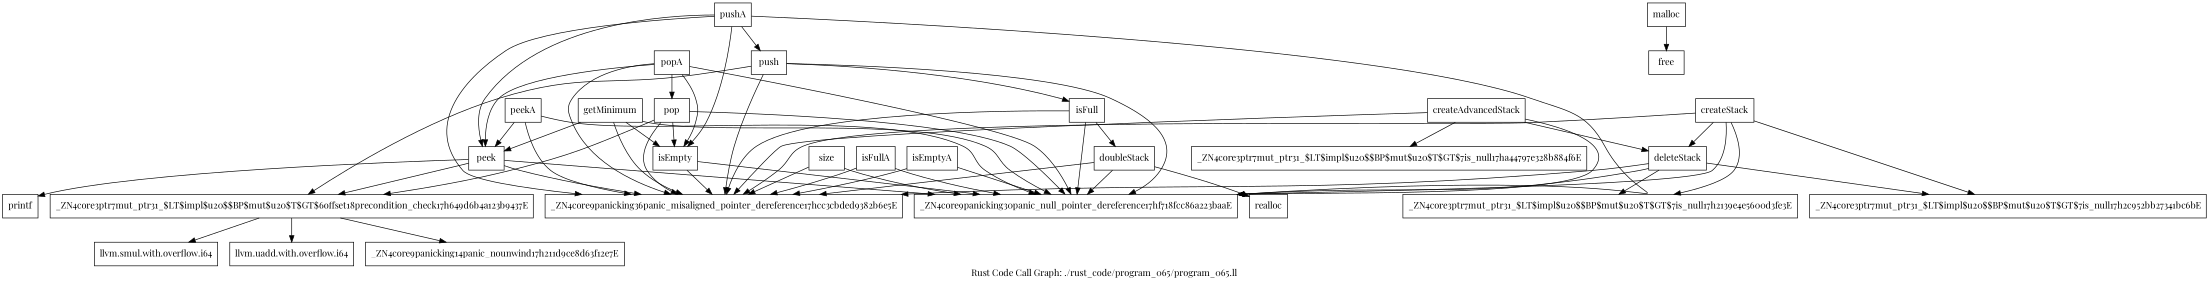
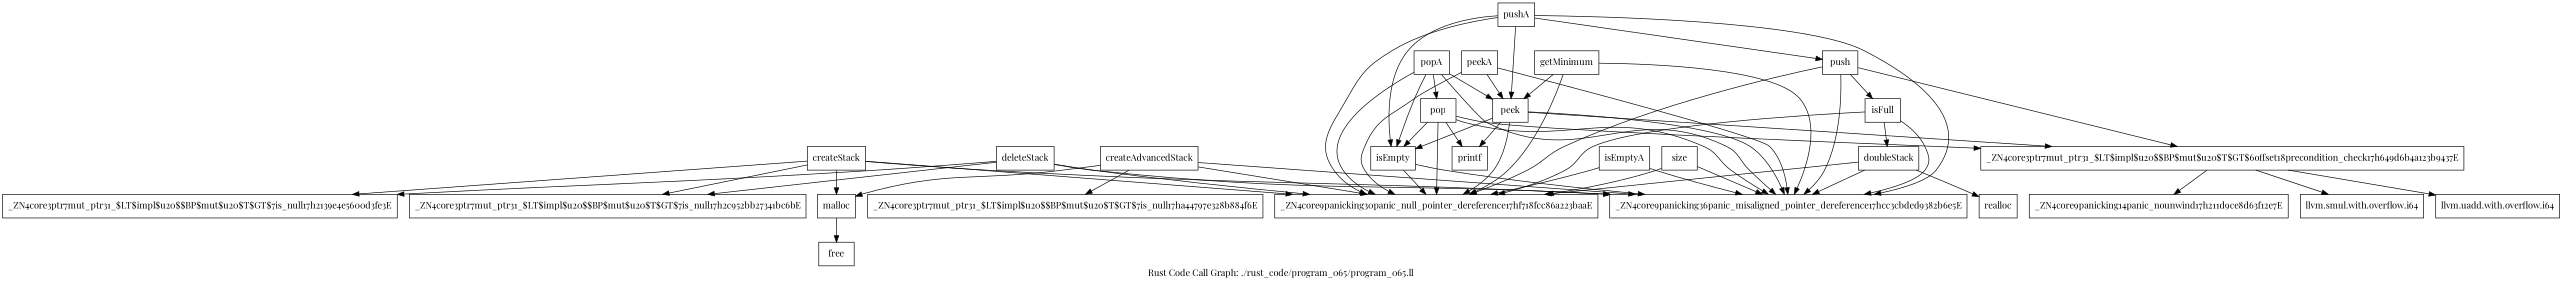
edge "pop" -> "printf": added
edge "getMinimum" -> "isEmpty": now "peek" -> "isEmpty"
edge "createStack" -> "deleteStack": now "createStack" -> "malloc"
edge "createAdvancedStack" -> "deleteStack": now "createAdvancedStack" -> "malloc"
node "isFullA": removed
